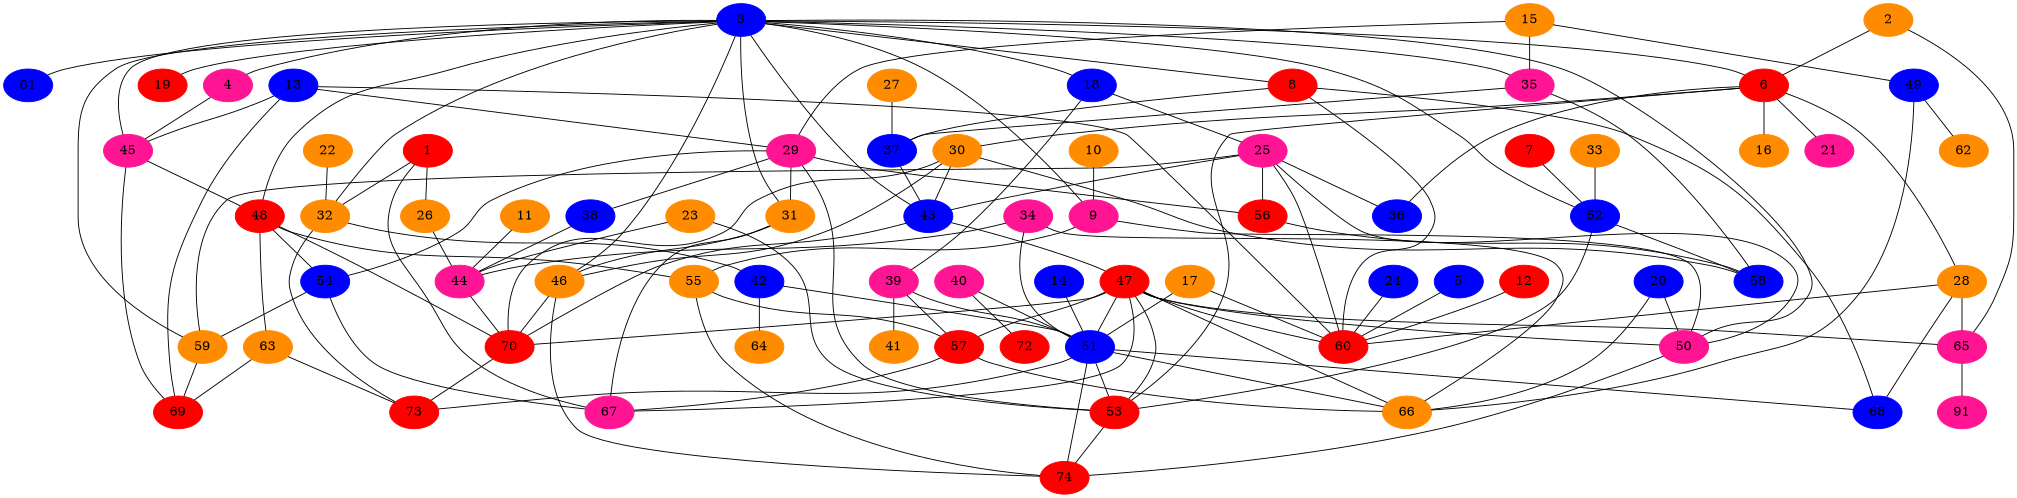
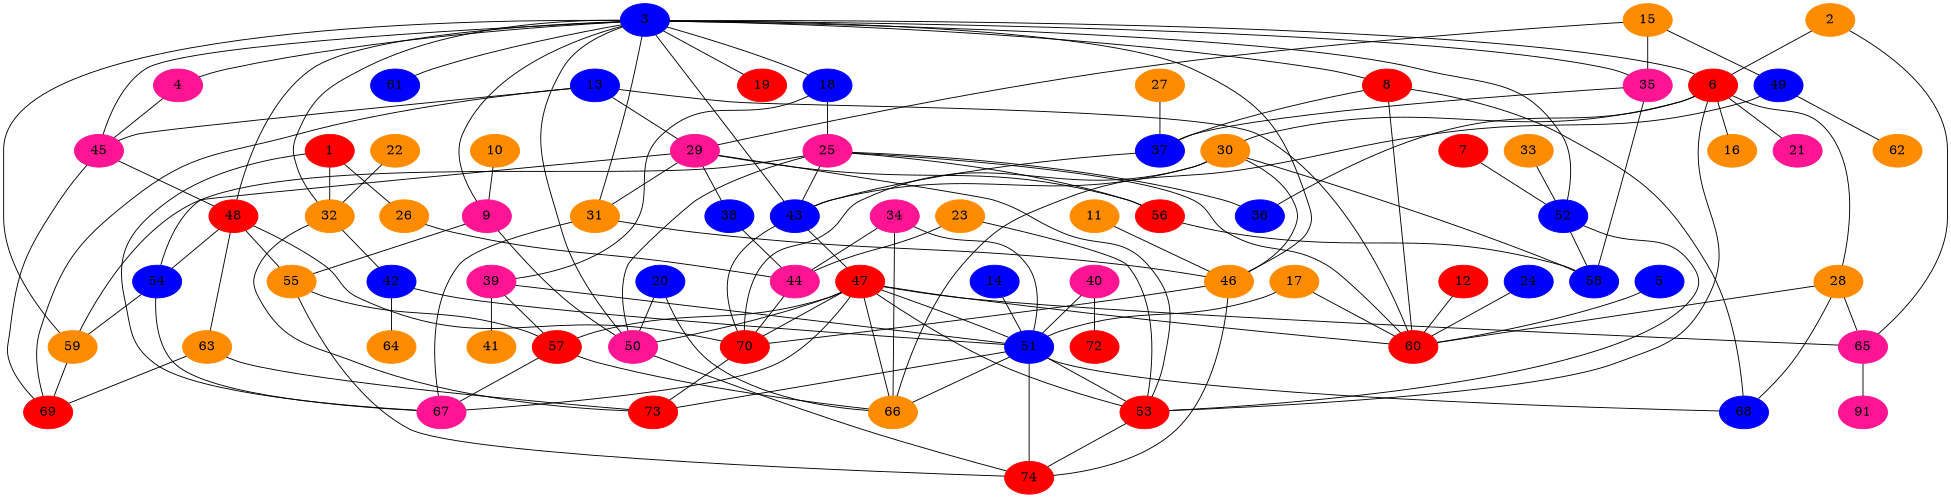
edge "11" -- "44": now "11" -- "46"
